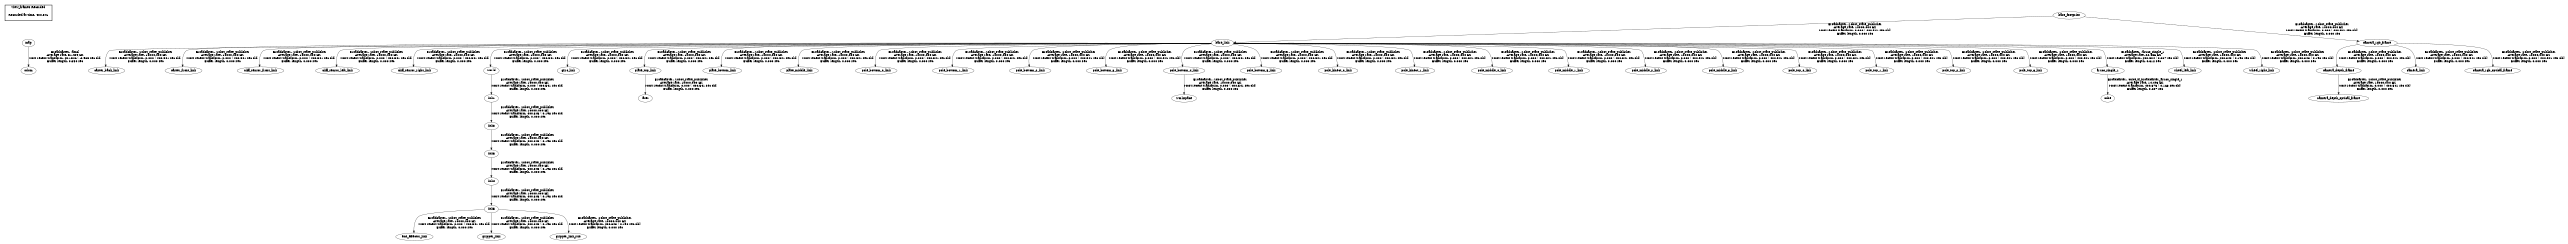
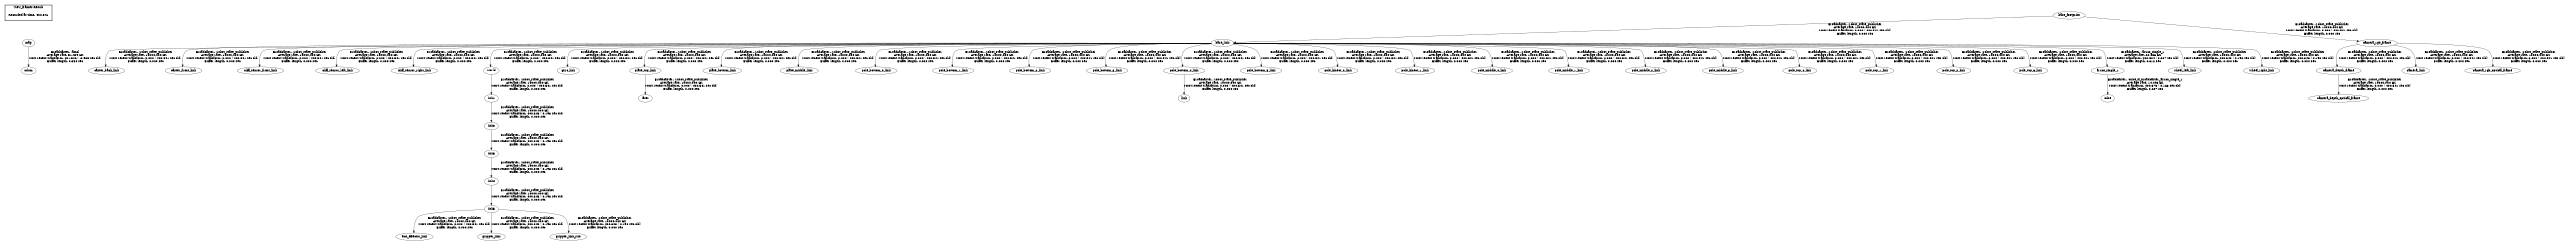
cluster "view_frames Recorded": label "view_frames Recorded" -> "view_frames Result"
node "workspace": label "workspace" -> "link"
